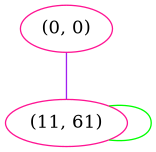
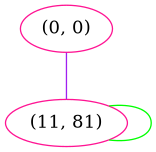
node "(11, 61)": label "(11, 61)" -> "(11, 81)"
